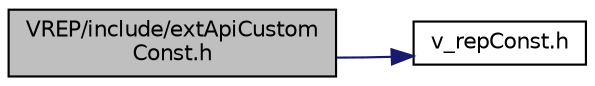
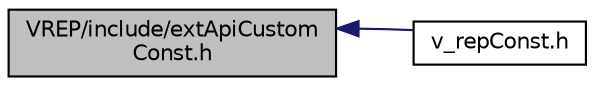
edge "VREP/include/extApiCustom Const.h" -> "v_repConst.h": reversed
